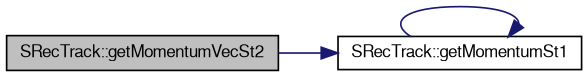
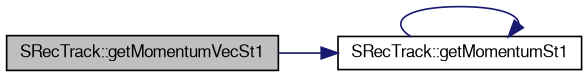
node "SRecTrack::getMomentumVecSt2": label "SRecTrack::getMomentumVecSt2" -> "SRecTrack::getMomentumVecSt1"
